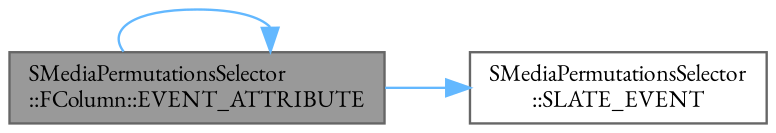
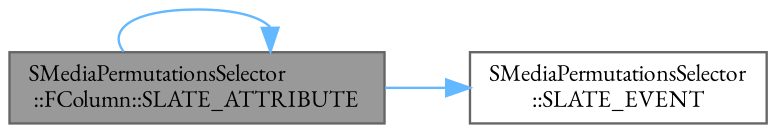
node "SMediaPermutationsSelector ::FColumn::EVENT_ATTRIBUTE": label "SMediaPermutationsSelector ::FColumn::EVENT_ATTRIBUTE" -> "SMediaPermutationsSelector ::FColumn::SLATE_ATTRIBUTE"
